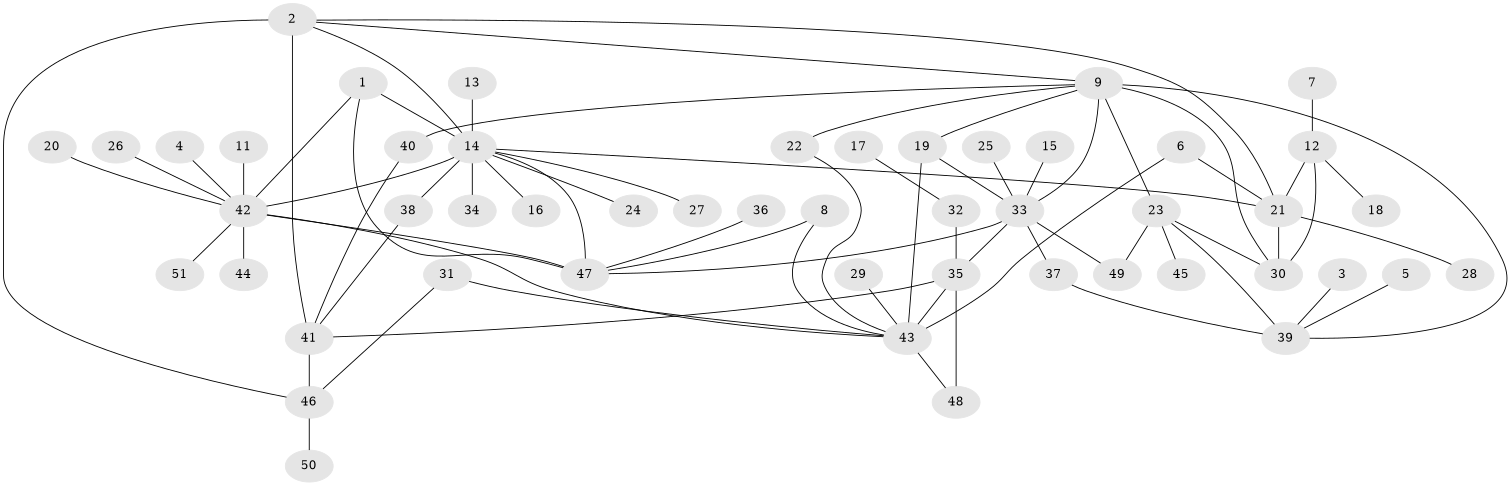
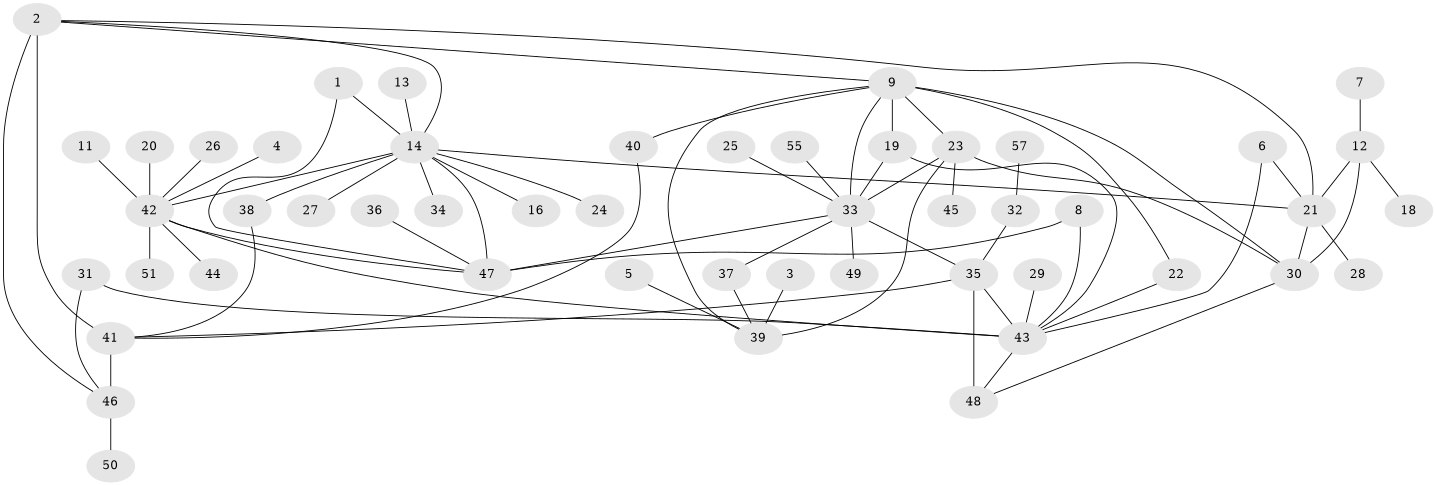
edge "1" -- "42": removed
node "17": label "17" -> "57"
node "15": label "15" -> "55"
edge "23" -- "49": now "23" -- "33"
edge "30" -- "48": added
